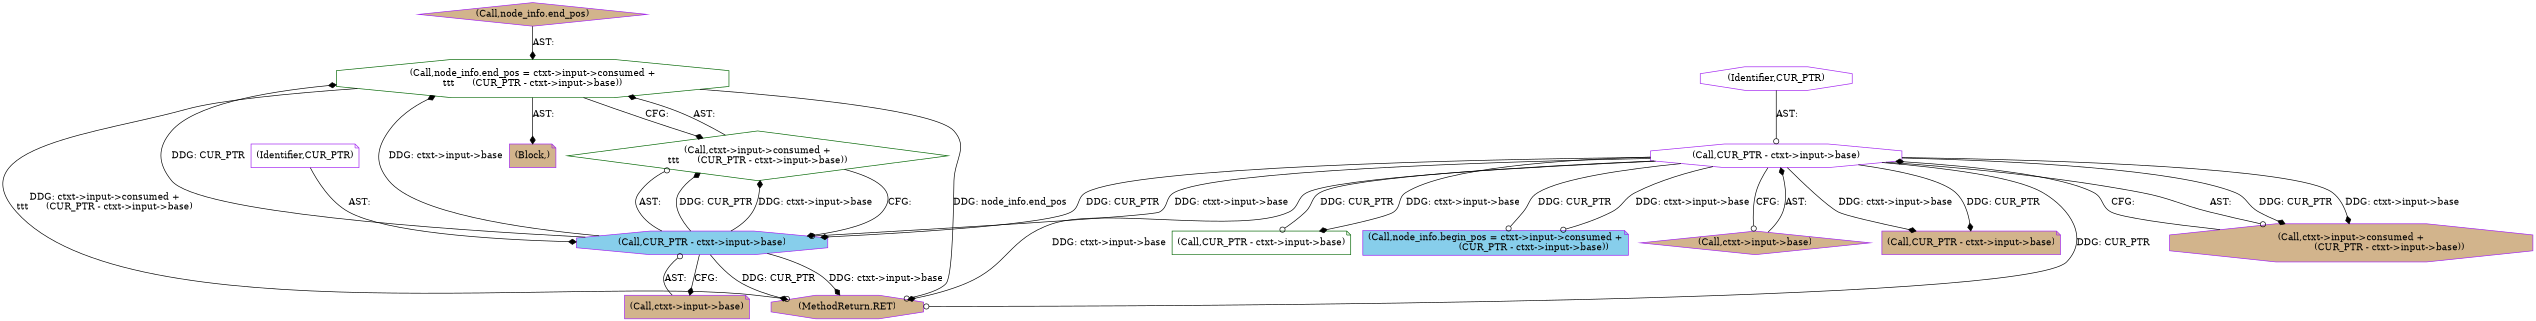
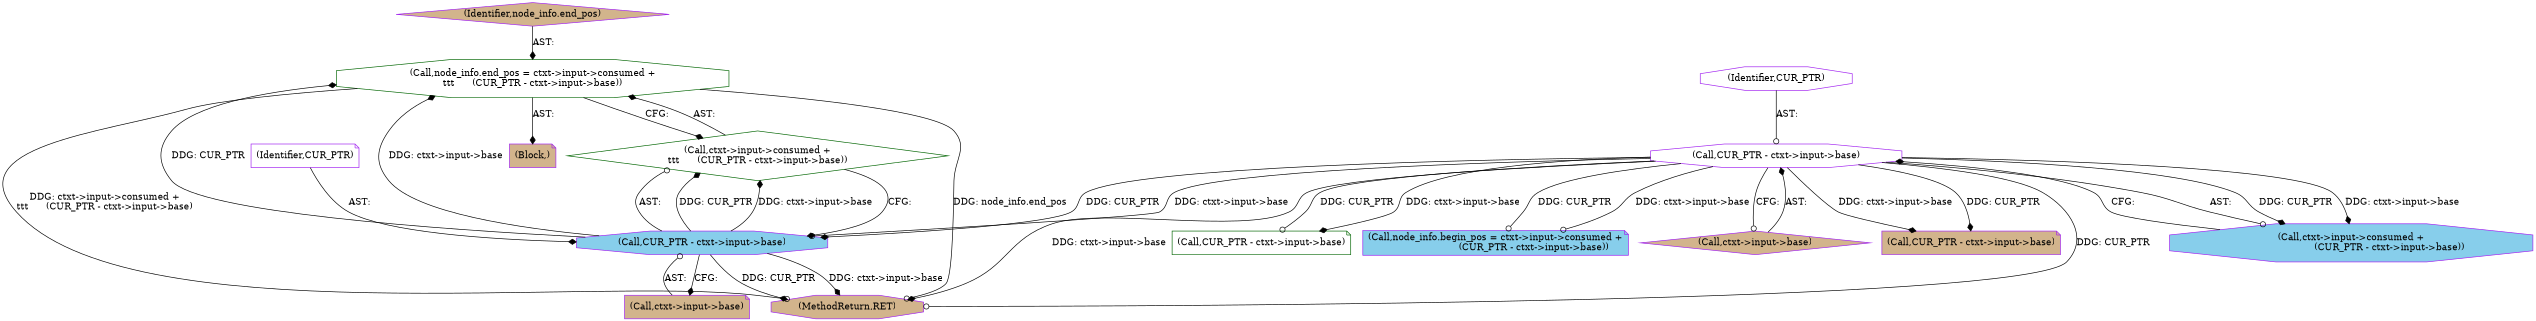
node "(Call,node_info.end_pos)": label "(Call,node_info.end_pos)" -> "(Identifier,node_info.end_pos)"
node "(Call,ctxt->input->consumed + (CUR_PTR - ctxt->input->base))": fillcolor tan -> skyblue
